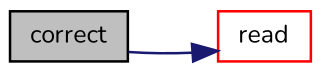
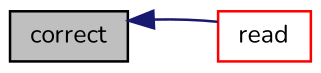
edge "correct" -> "read": reversed
